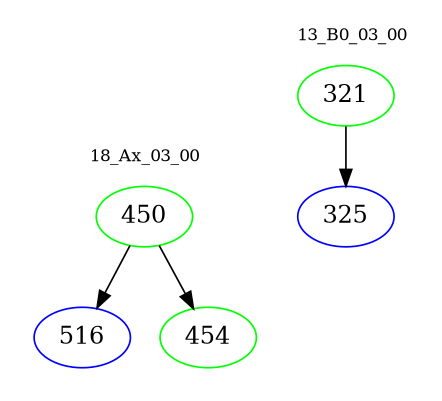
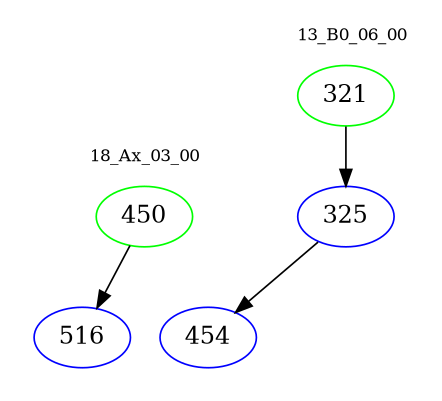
cluster "13_B0_03_00": label "13_B0_03_00" -> "13_B0_06_00"
edge "450" -> "454": now "325" -> "454"
node "454": color green -> blue
